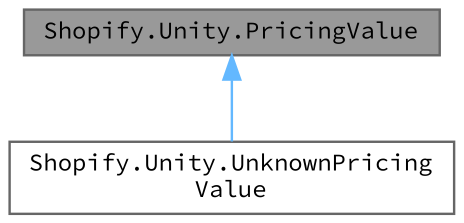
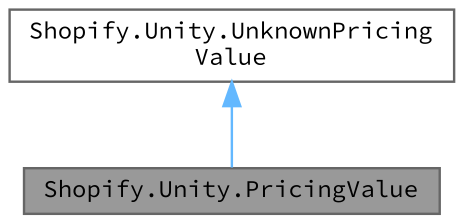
edge "Shopify.Unity.UnknownPricing Value" -> "Shopify.Unity.PricingValue": reversed
